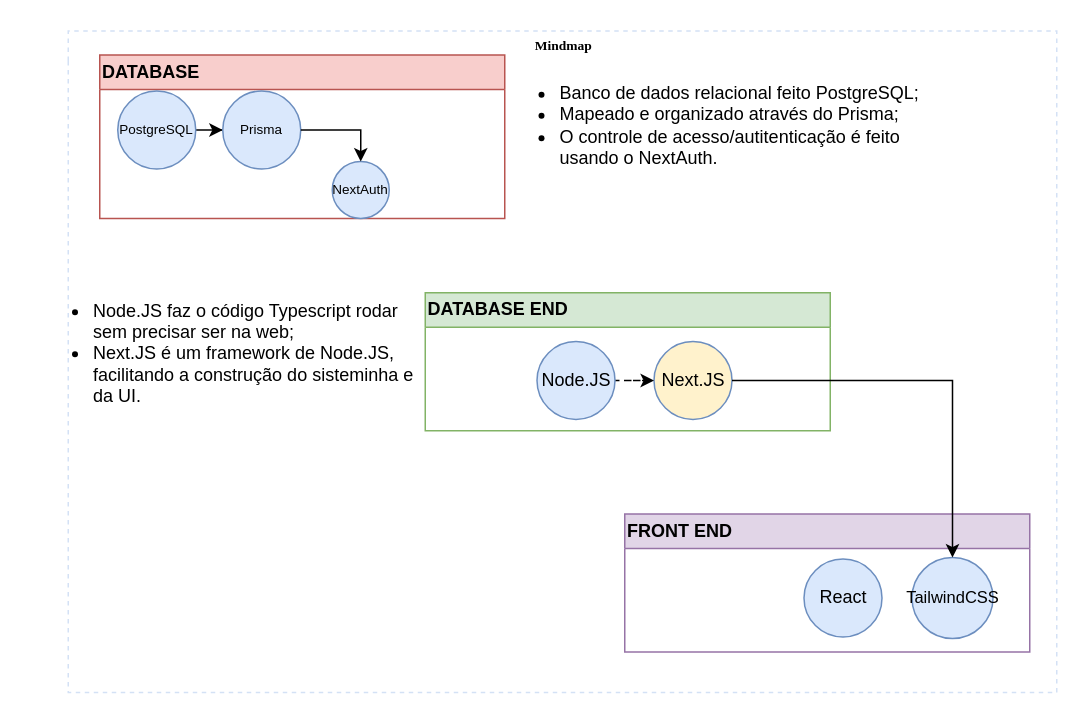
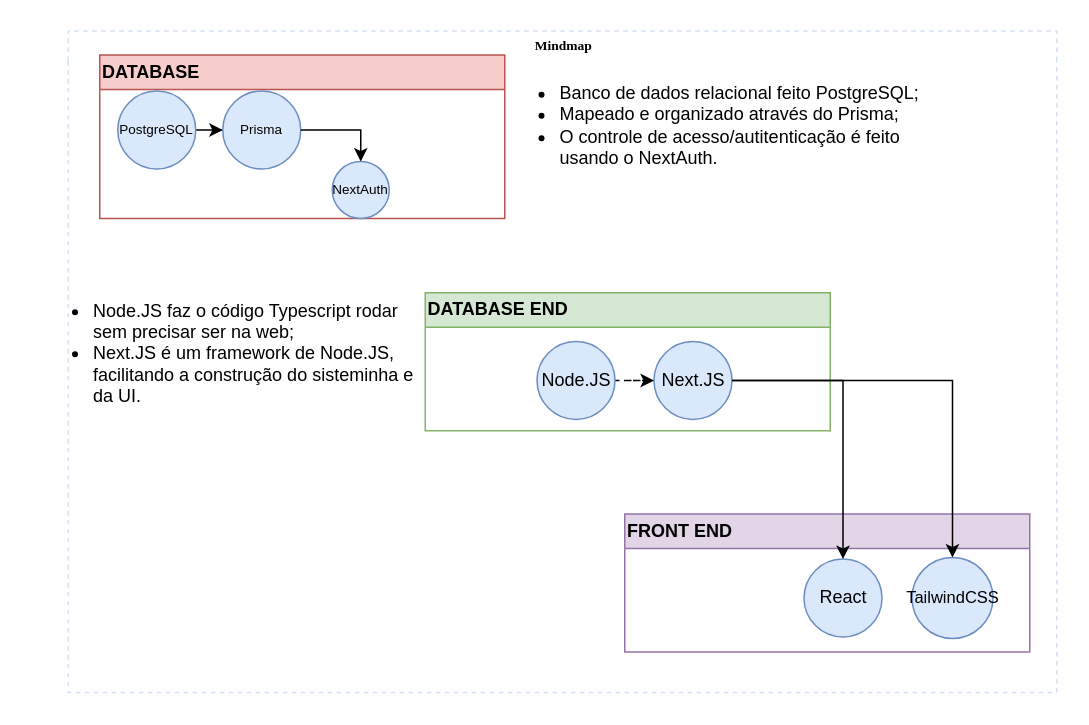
node "Next.JS": fillcolor #fff2cc -> #dae8fc
edge "Next.JS" -> "React": added
